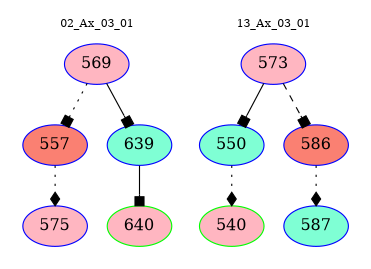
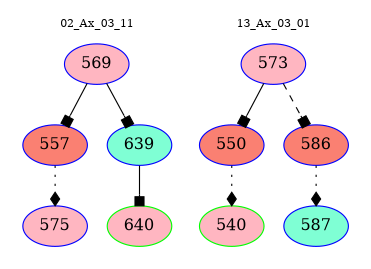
cluster "02_Ax_03_01": label "02_Ax_03_01" -> "02_Ax_03_11"
edge "569" -> "557": style dotted -> solid
node "550": fillcolor aquamarine -> salmon
